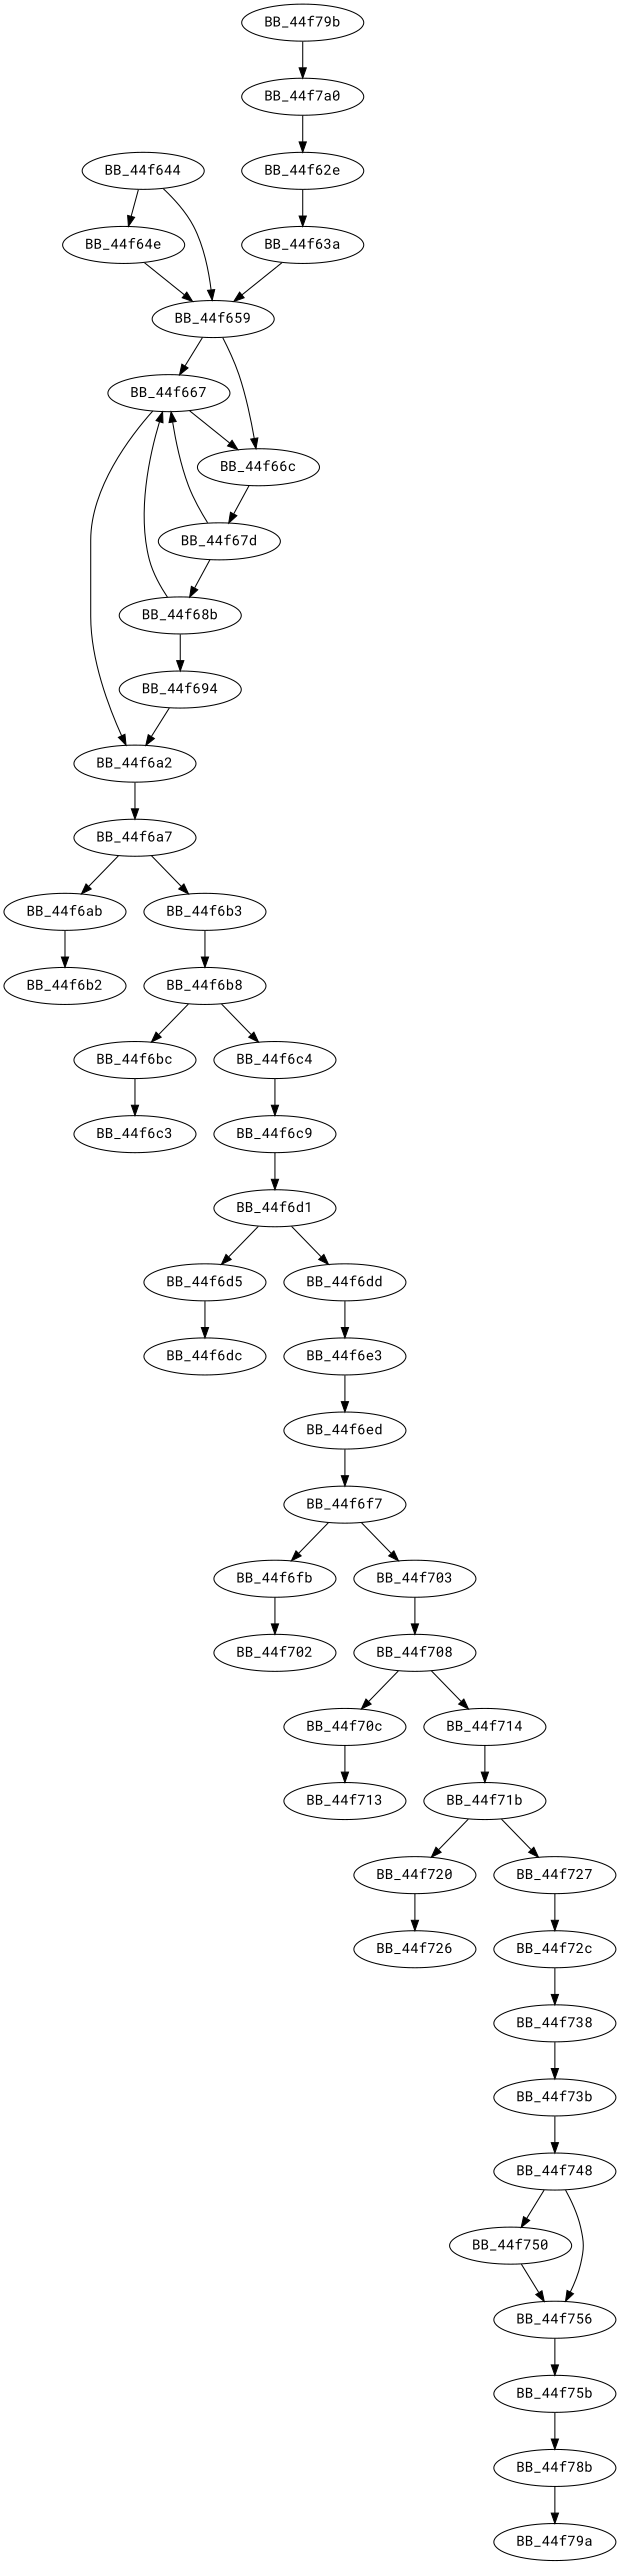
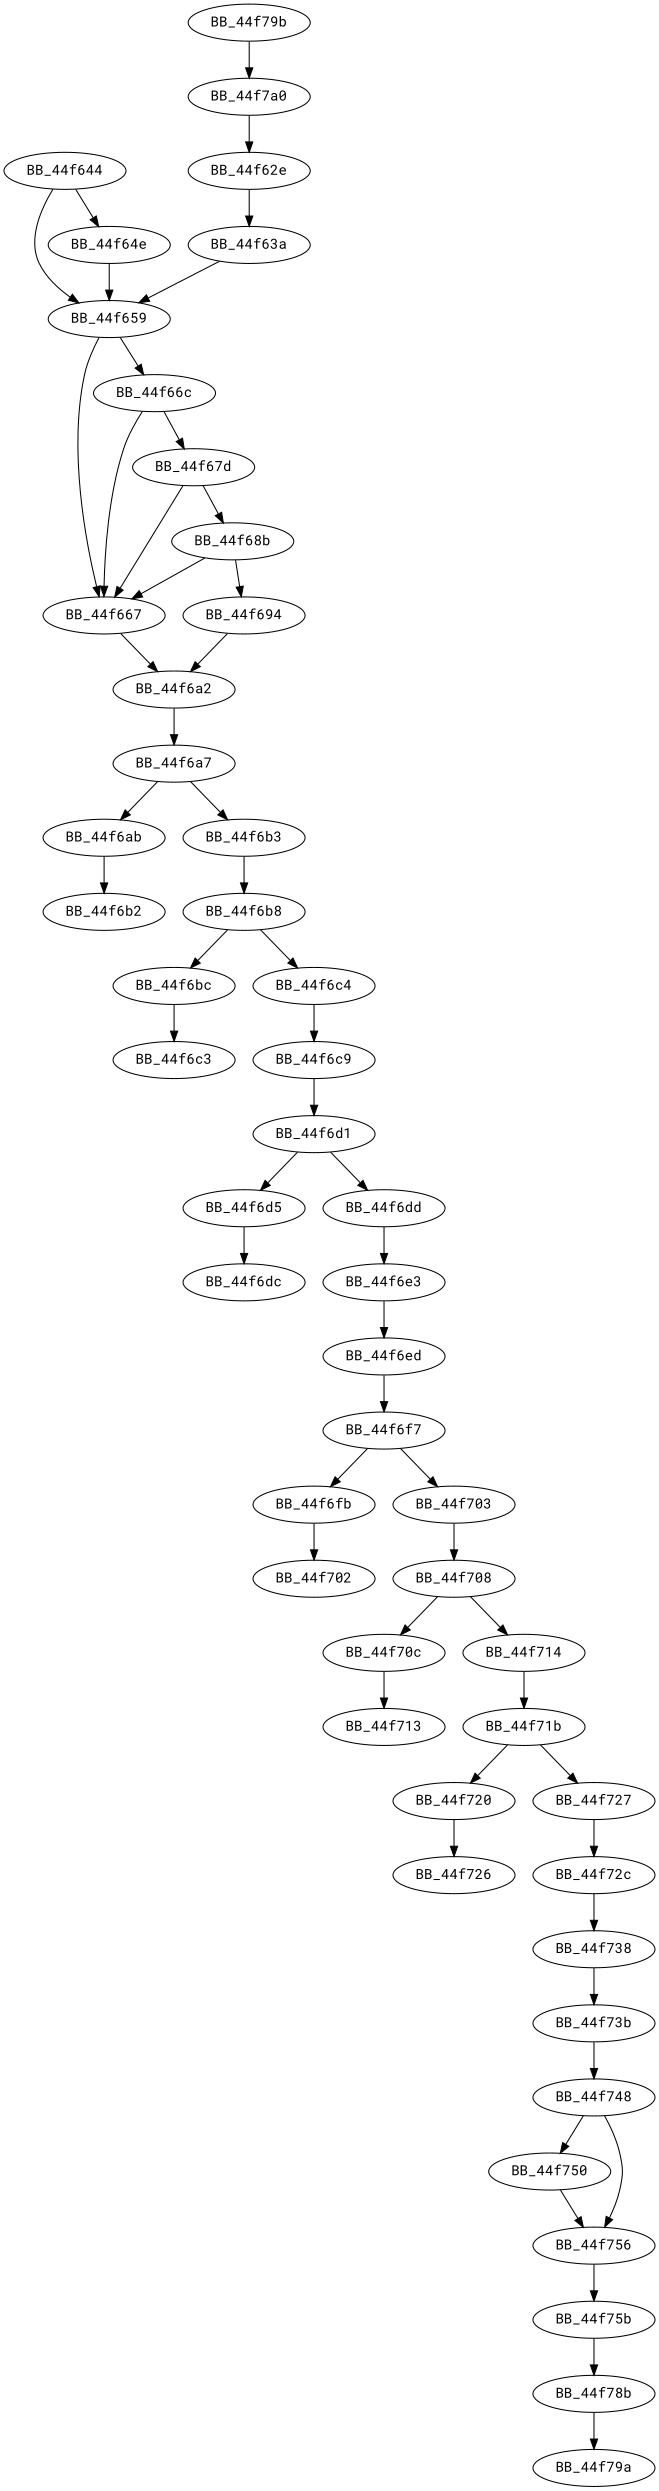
edge "BB_44f667" -> "BB_44f66c": reversed
